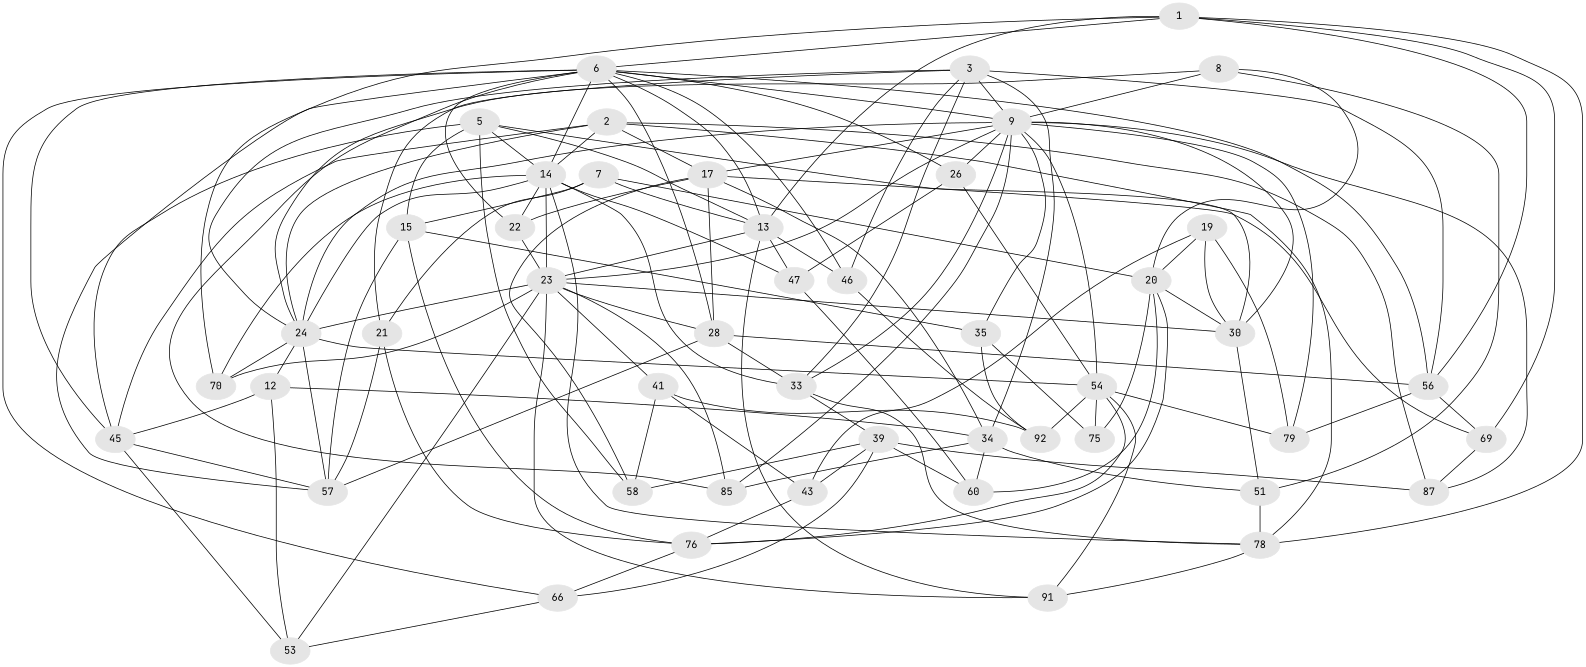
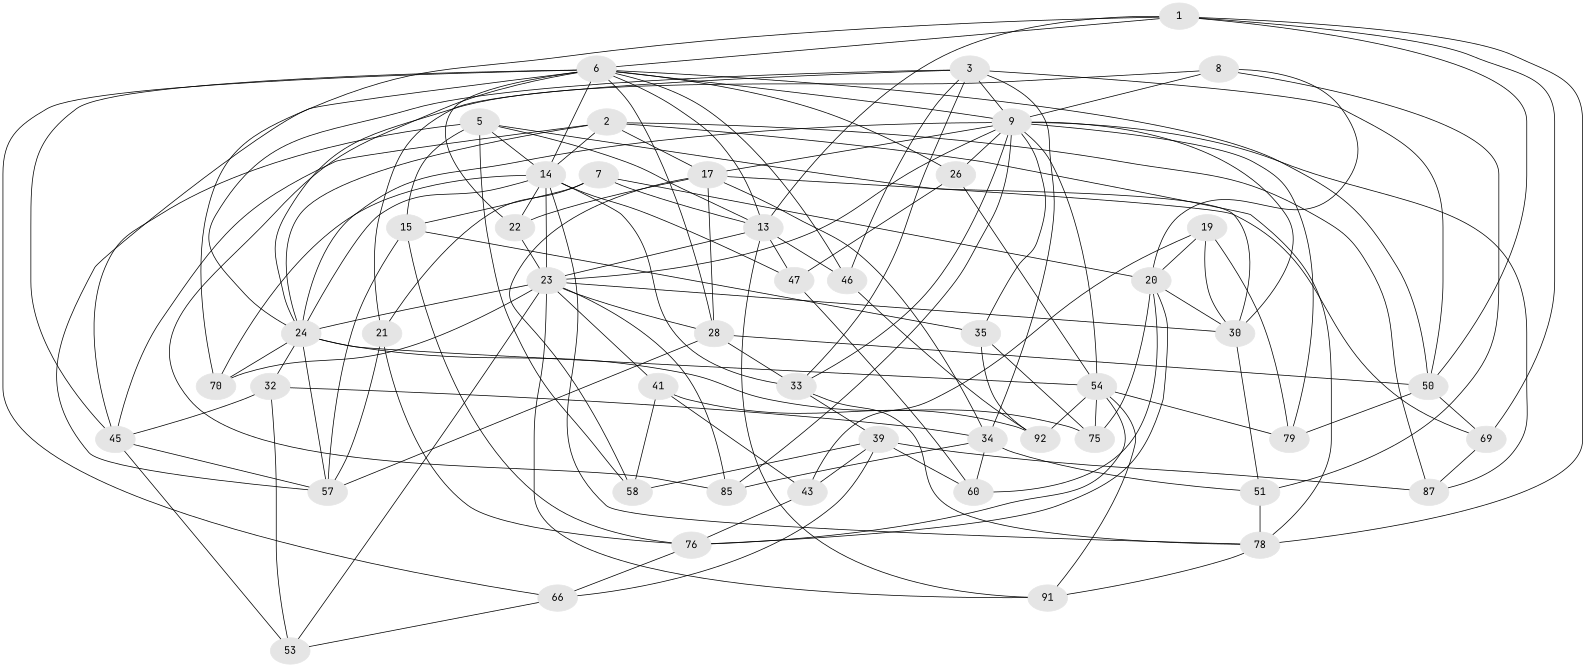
edge "24" -- "75": added
node "12": label "12" -> "32"
node "56": label "56" -> "50"
